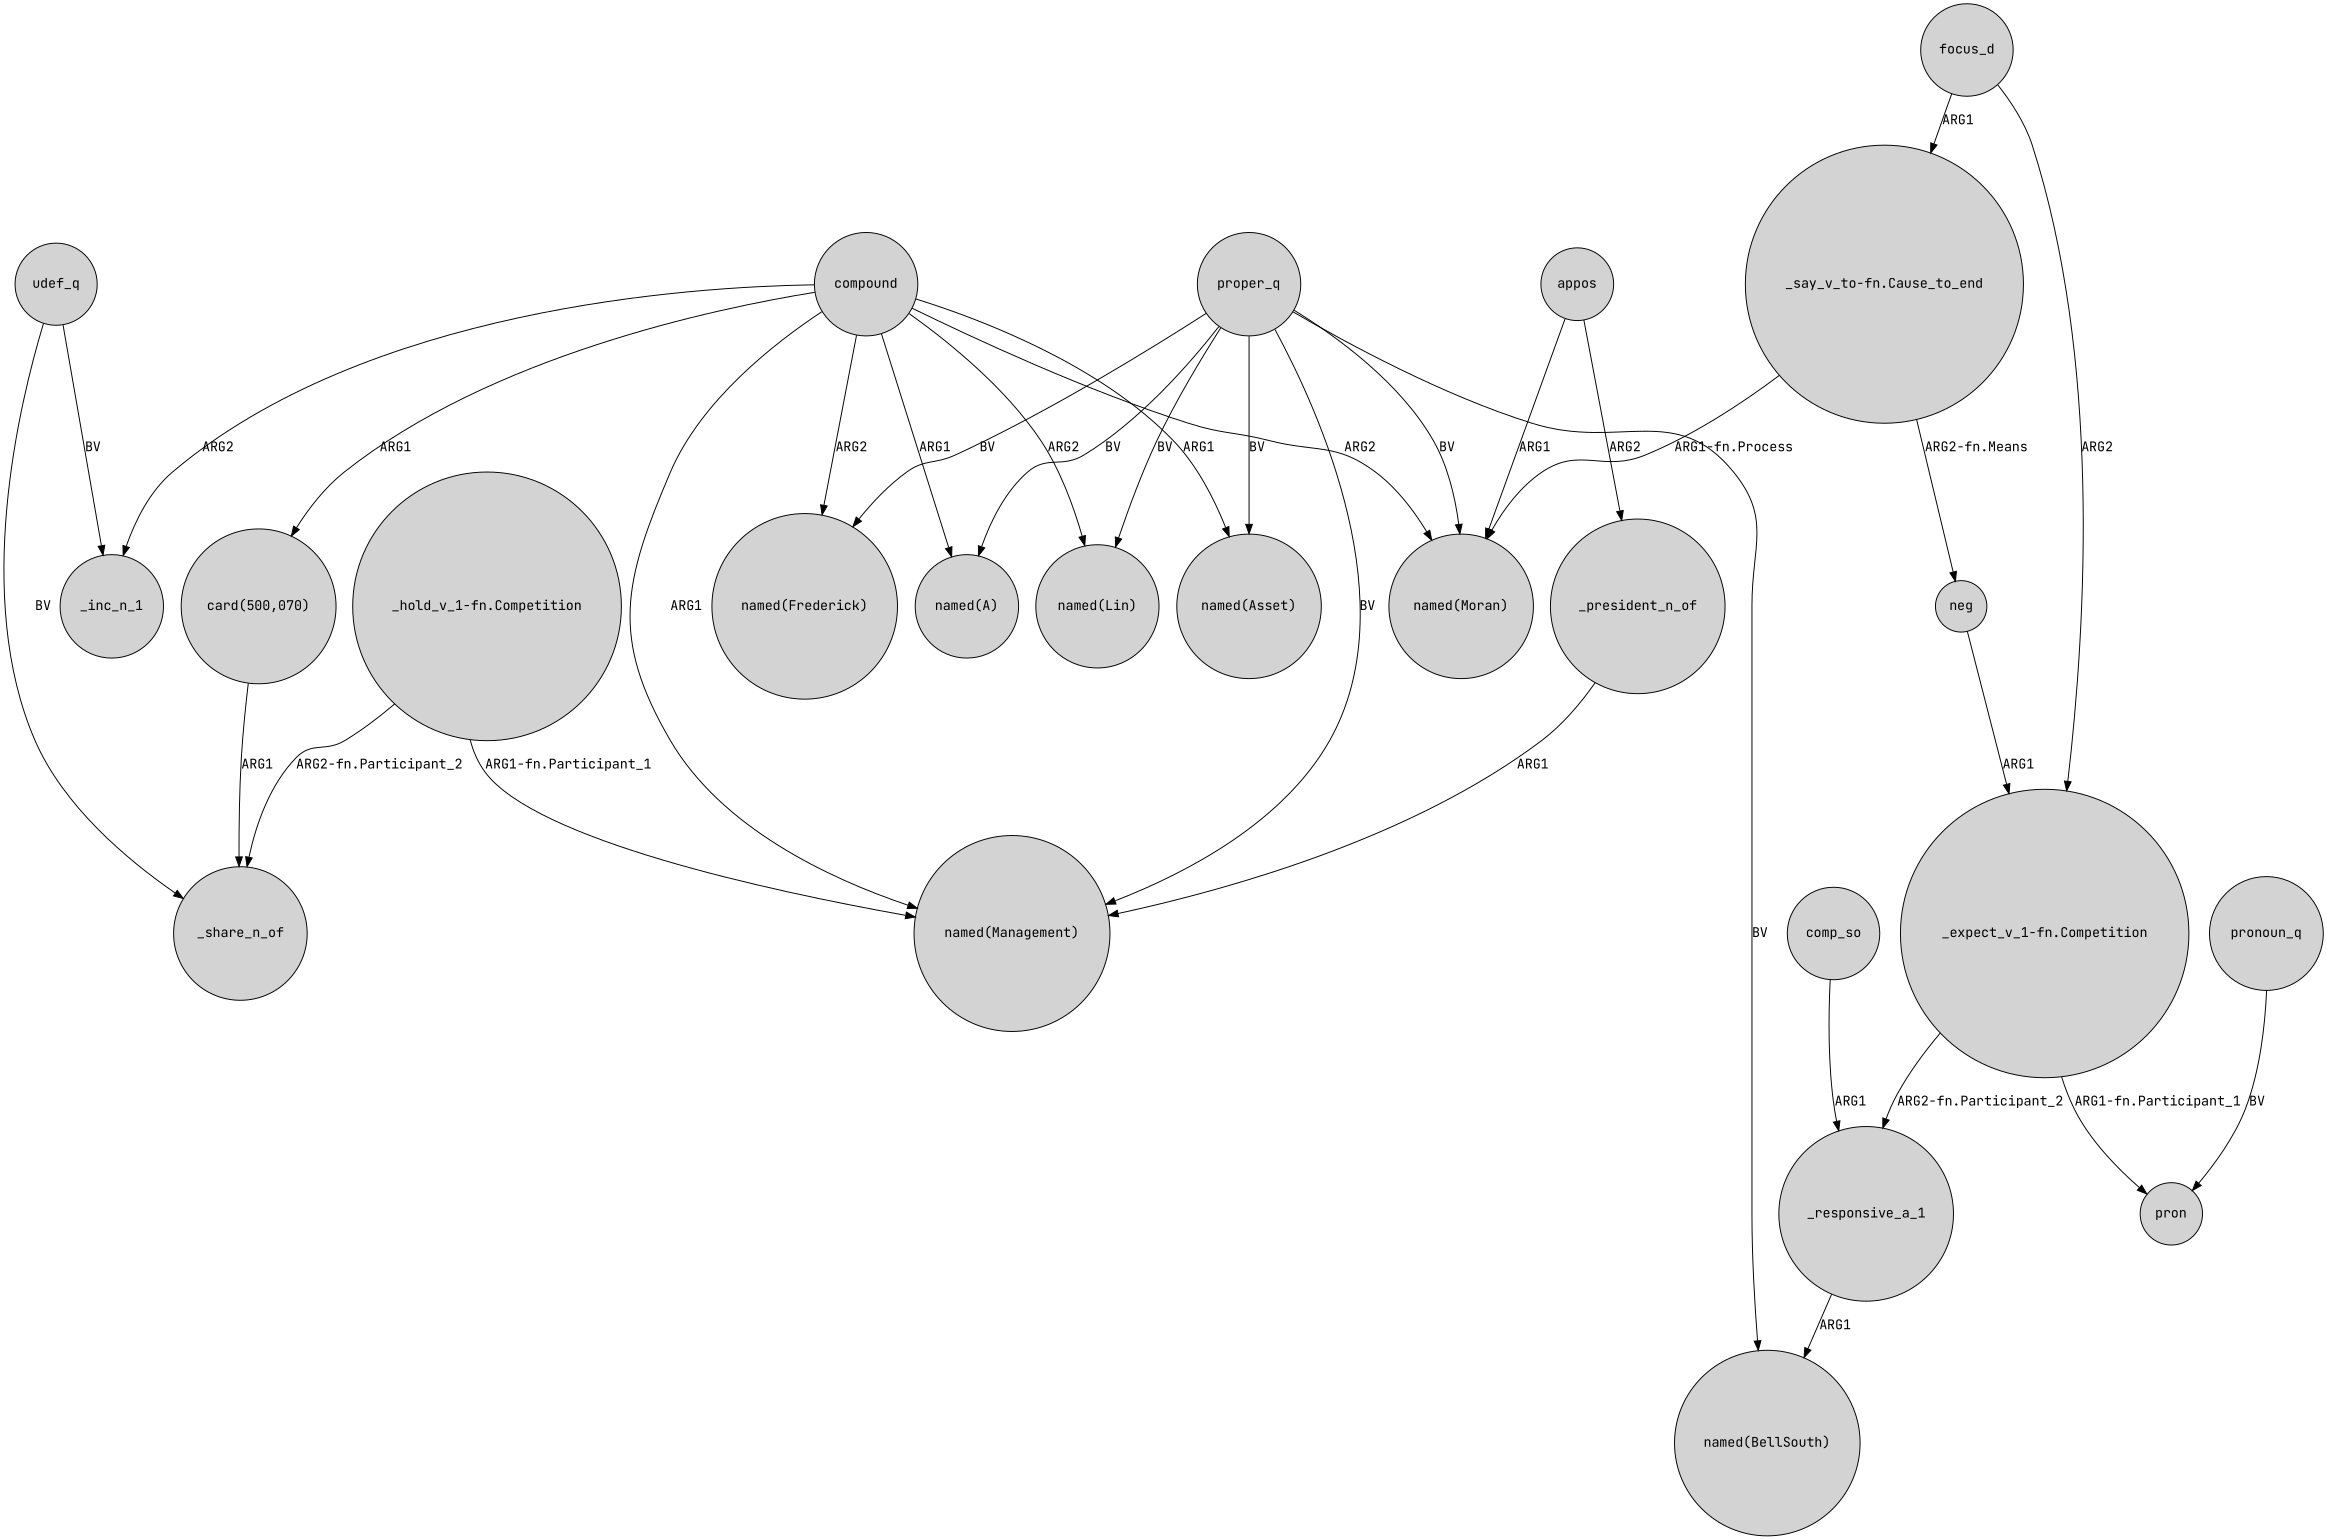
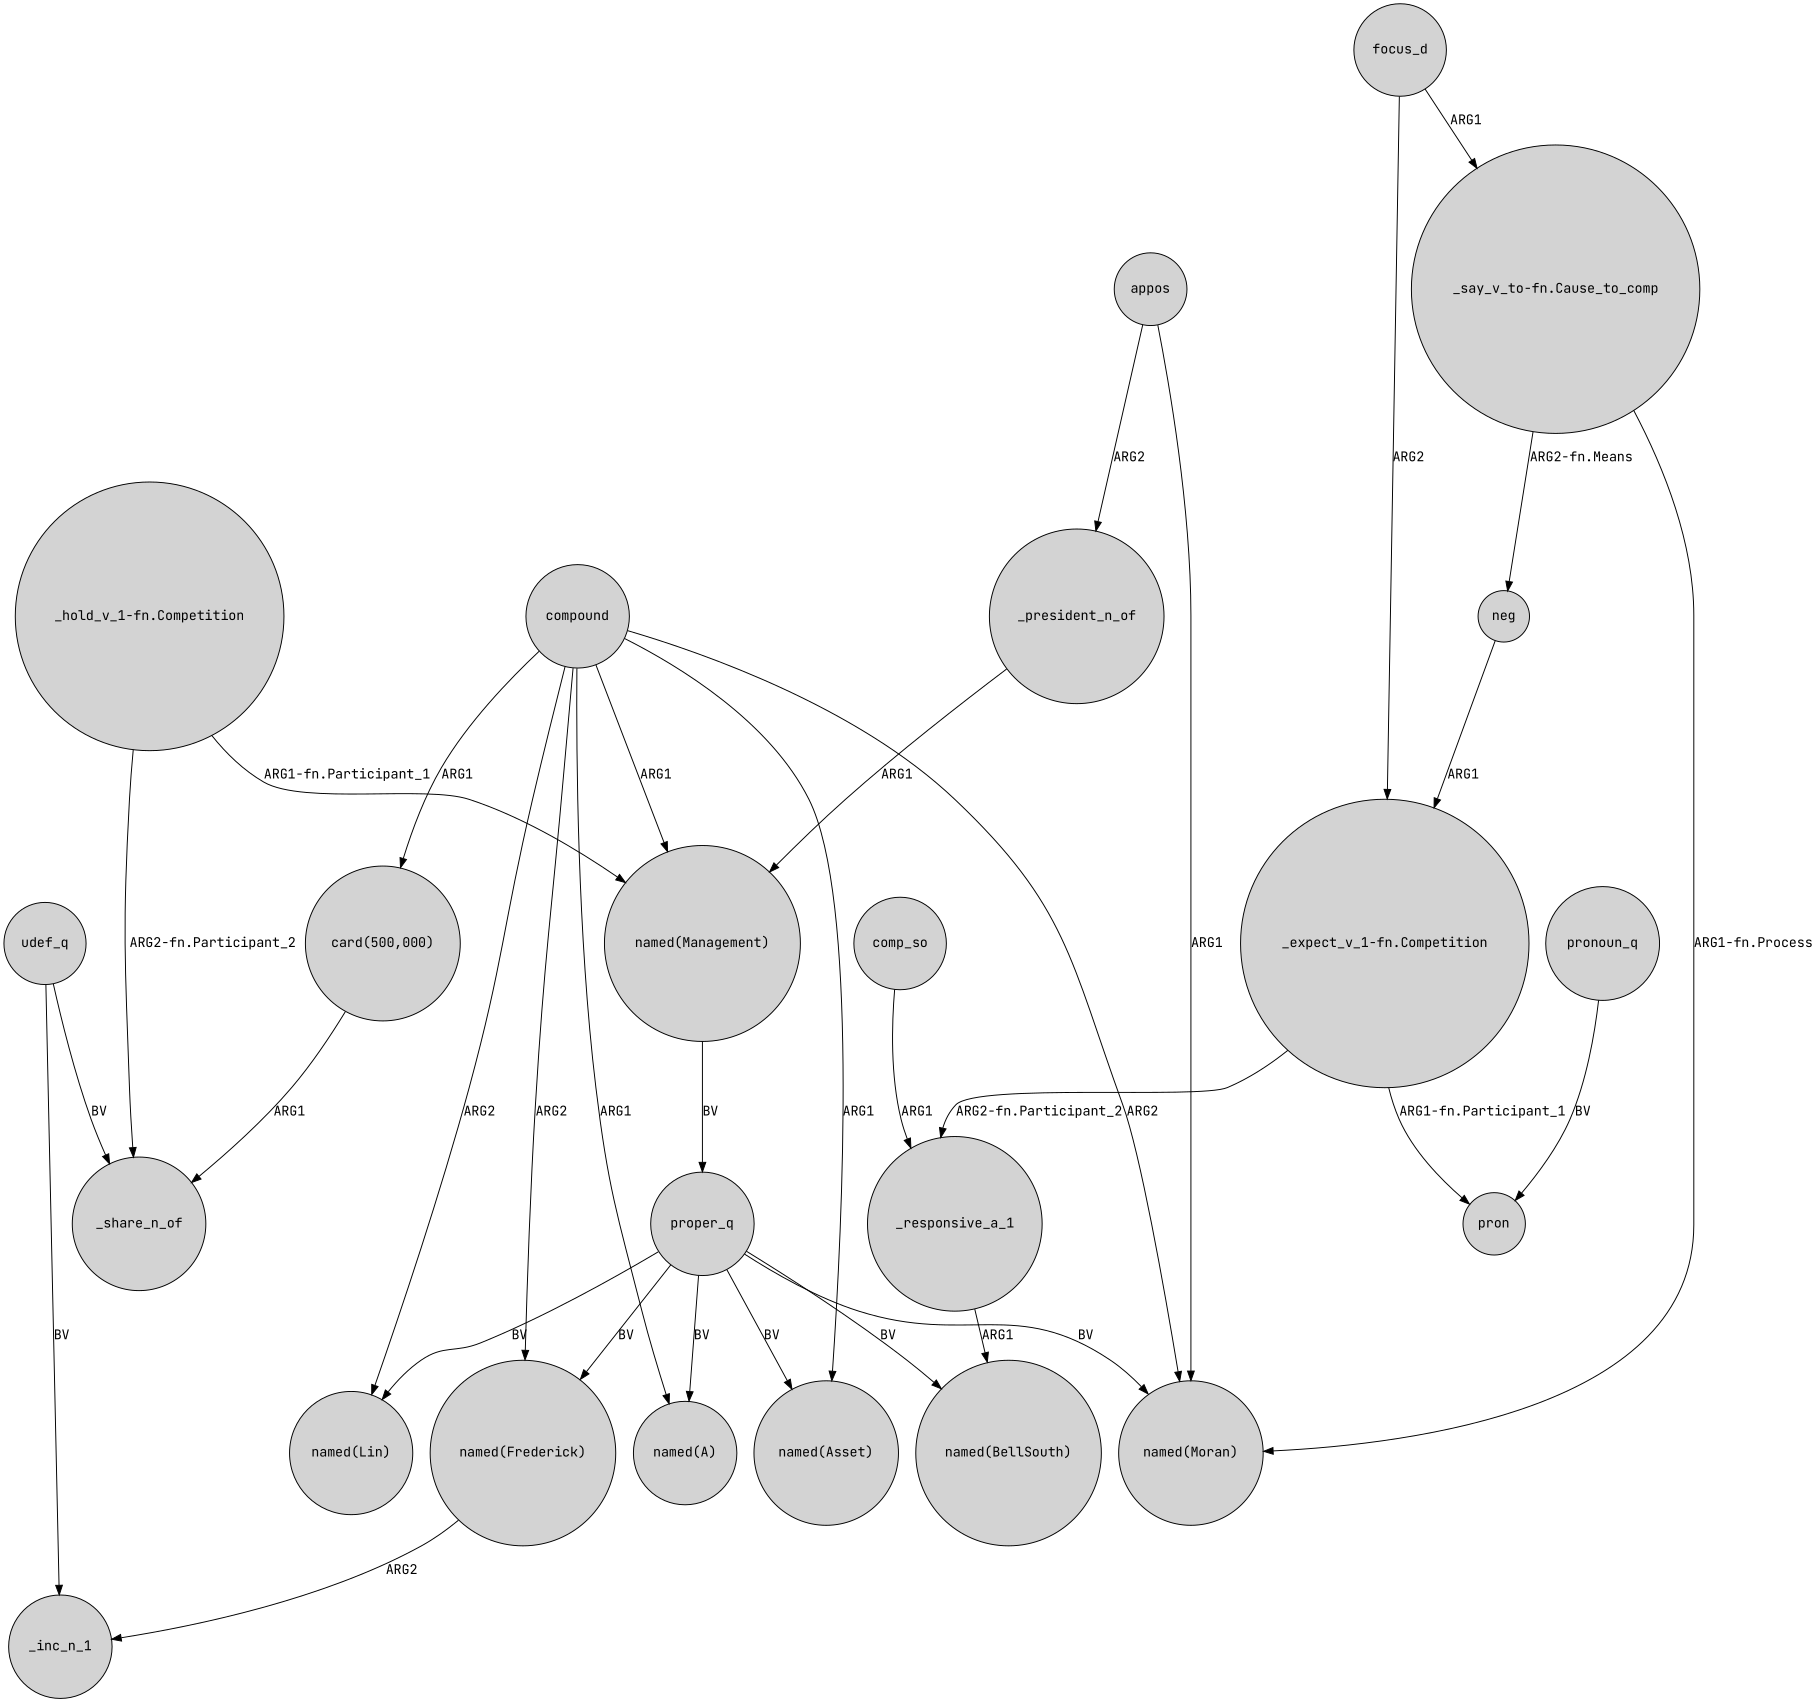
node "_say_v_to-fn.Cause_to_end": label "_say_v_to-fn.Cause_to_end" -> "_say_v_to-fn.Cause_to_comp"
edge "compound" -> "_inc_n_1": now "named(Frederick)" -> "_inc_n_1"
node "card(500,070)": label "card(500,070)" -> "card(500,000)"
edge "proper_q" -> "named(Management)": reversed
